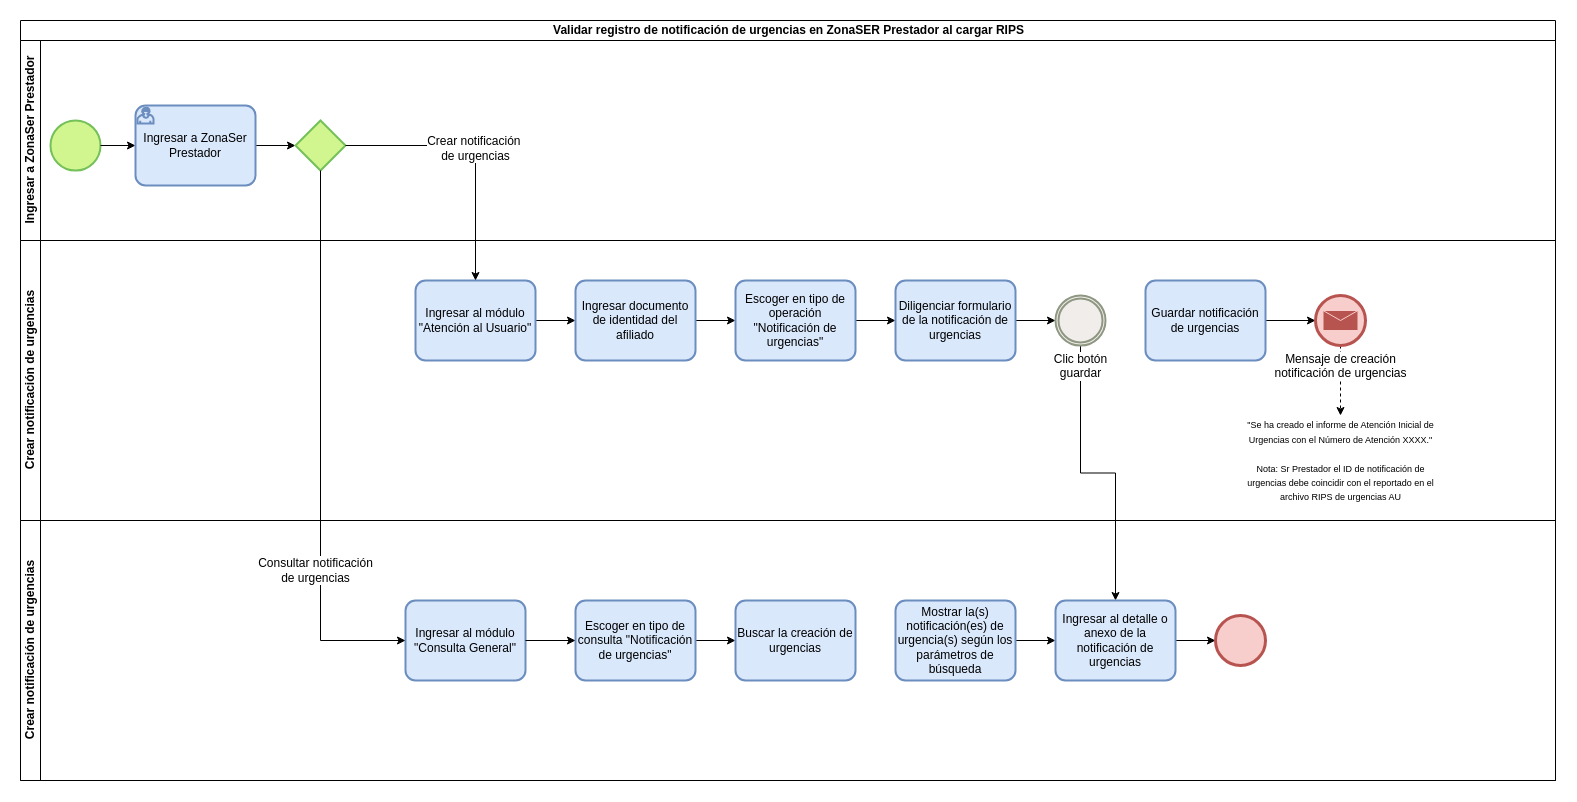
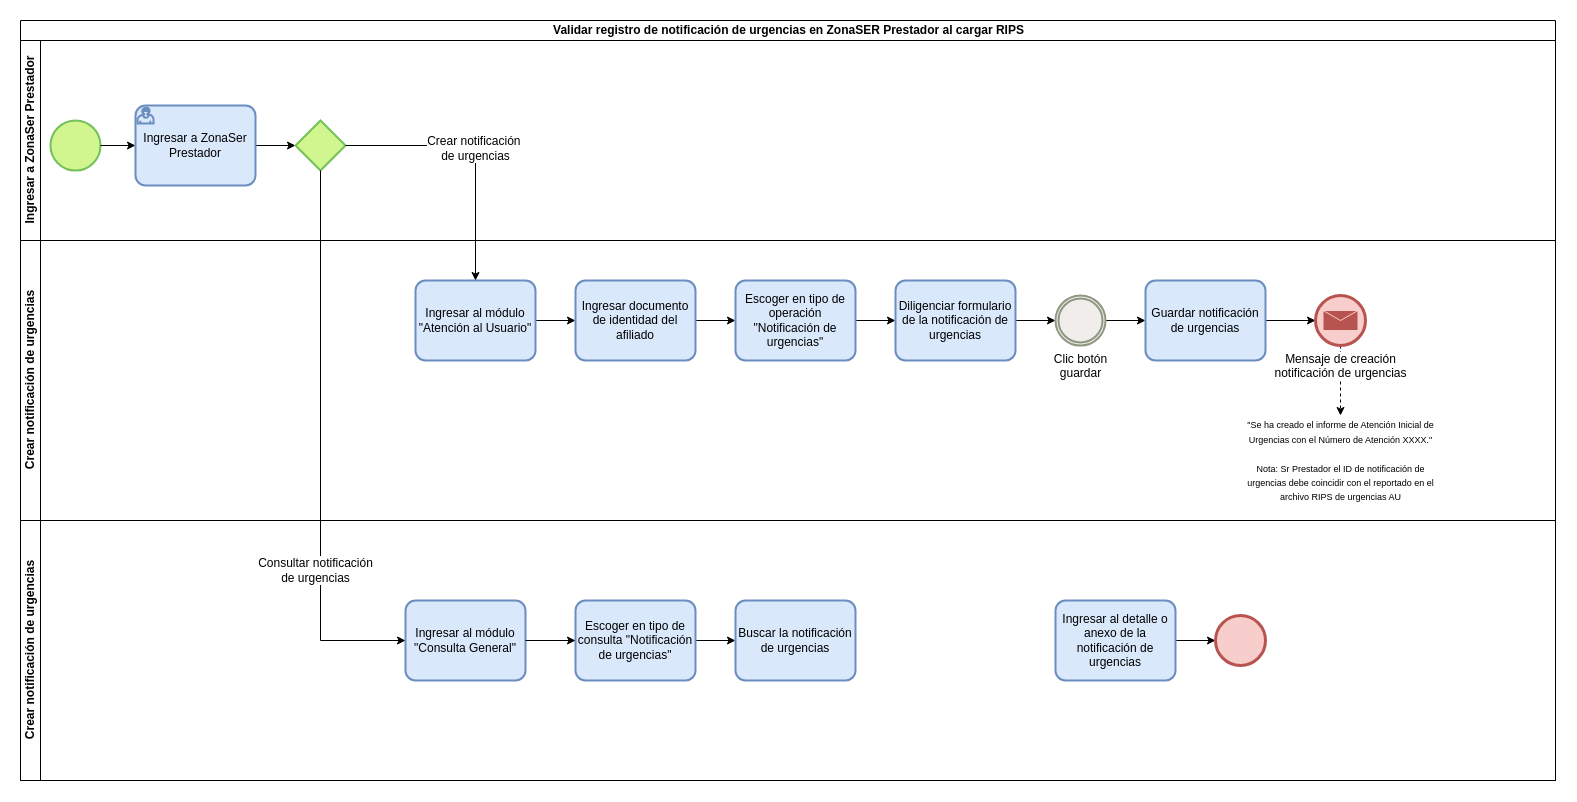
edge "Clic botón guardar" -> "Ingresar al detalle o anexo de la notificación de urgencias": now "Clic botón guardar" -> "Guardar notificación de urgencias"
node "Buscar la creación de urgencias": label "Buscar la creación de urgencias" -> "Buscar la notificación de urgencias"
node "Mostrar la(s) notificación(es) de urgencia(s) según los parámetros de búsqueda": removed
edge "Mostrar la(s) notificación(es) de urgencia(s) según los parámetros de búsqueda" -> "Ingresar al detalle o anexo de la notificación de urgencias": removed
